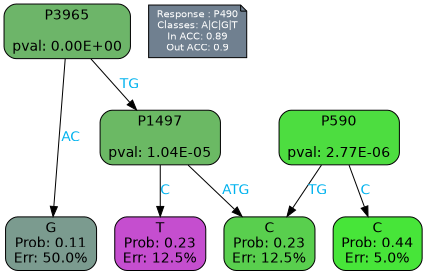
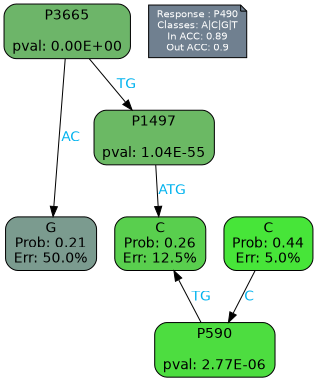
node "P3965 pval: 0.00E+00": label "P3965 pval: 0.00E+00" -> "P3665 pval: 0.00E+00"
node "P1497 pval: 1.04E-05": label "P1497 pval: 1.04E-05" -> "P1497 pval: 1.04E-55"
edge "P590 pval: 2.77E-06" -> "C Prob: 0.44 Err: 5.0%": reversed
node "G Prob: 0.11 Err: 50.0%": label "G Prob: 0.11 Err: 50.0%" -> "G Prob: 0.21 Err: 50.0%"
node "T Prob: 0.23 Err: 12.5%": removed
node "C Prob: 0.23 Err: 12.5%": label "C Prob: 0.23 Err: 12.5%" -> "C Prob: 0.26 Err: 12.5%"
